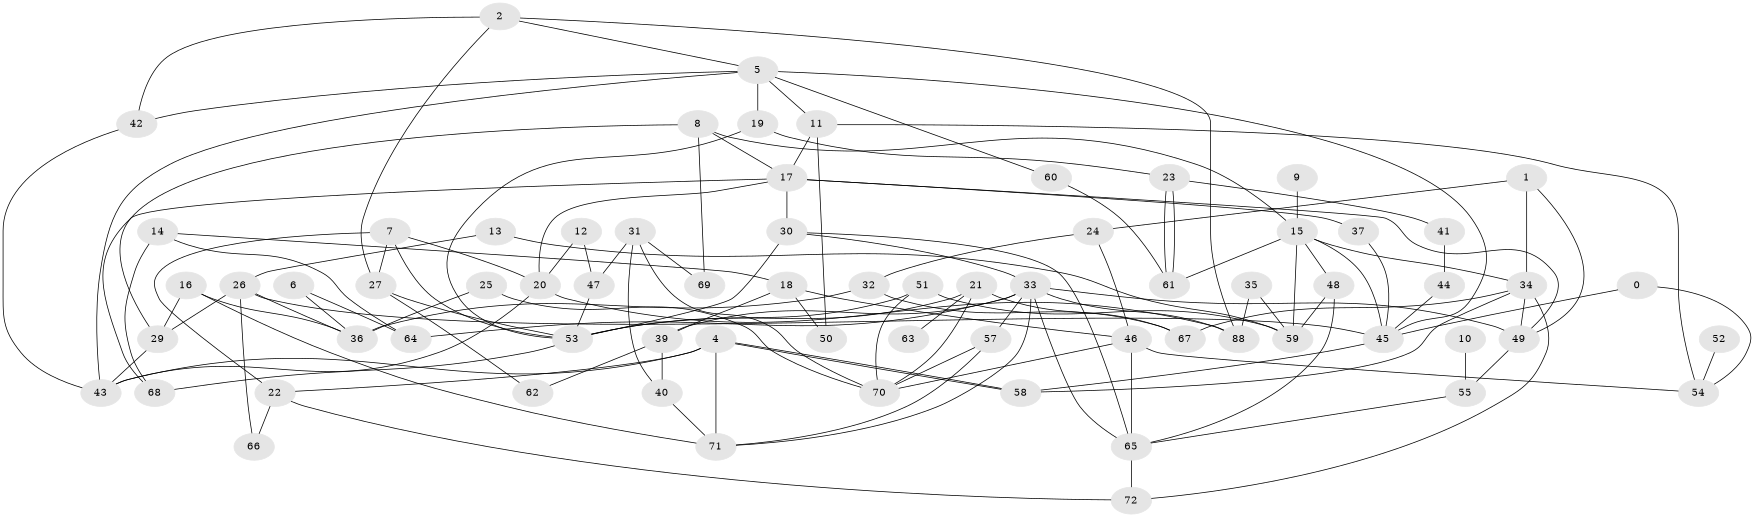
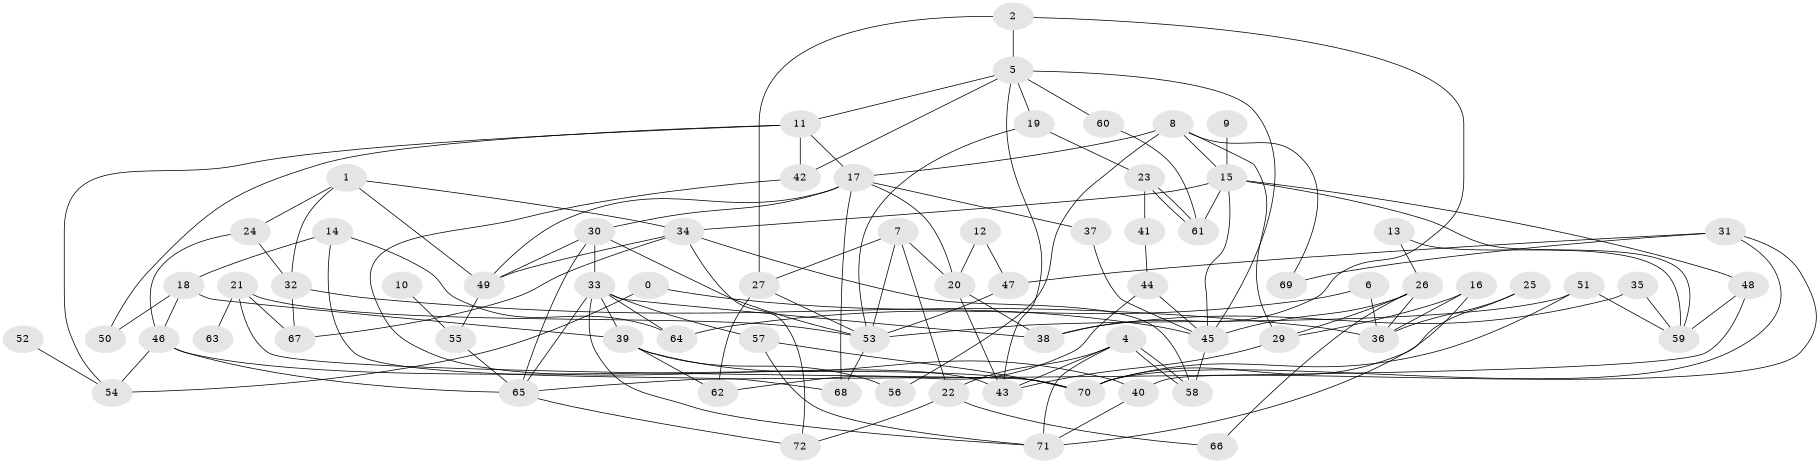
edge "2" -- "42": now "11" -- "42"
edge "1" -- "32": added
edge "33" -- "49": now "30" -- "49"
node "88": label "88" -> "38"
edge "44" -- "62": added
node "56": added
